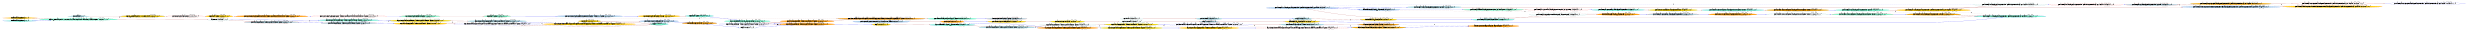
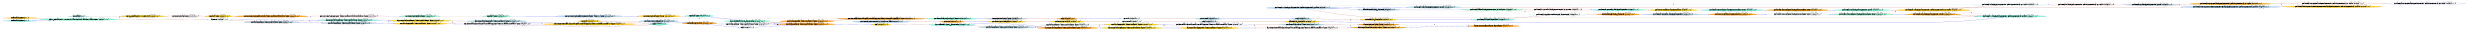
node "replayAll()@@@20@@@['0', '0', '1']": added
